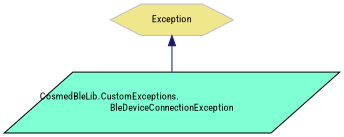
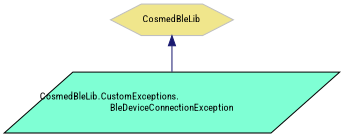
node "Exception": label "Exception" -> "CosmedBleLib"
